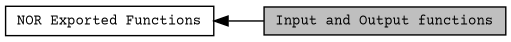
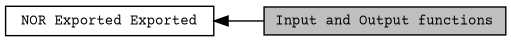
node "NOR Exported Functions": label "NOR Exported Functions" -> "NOR Exported Exported"
